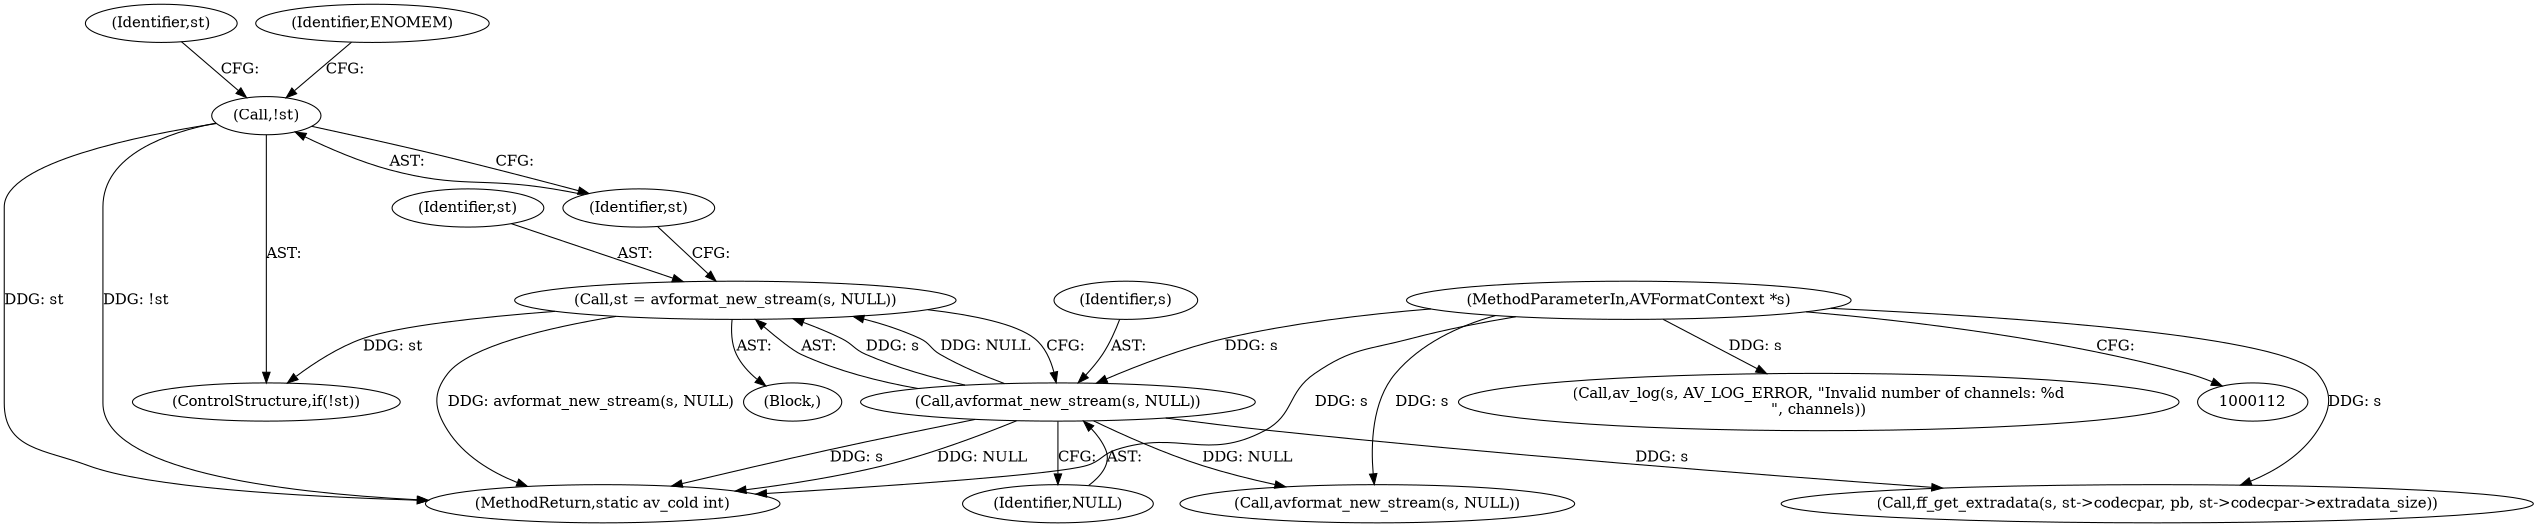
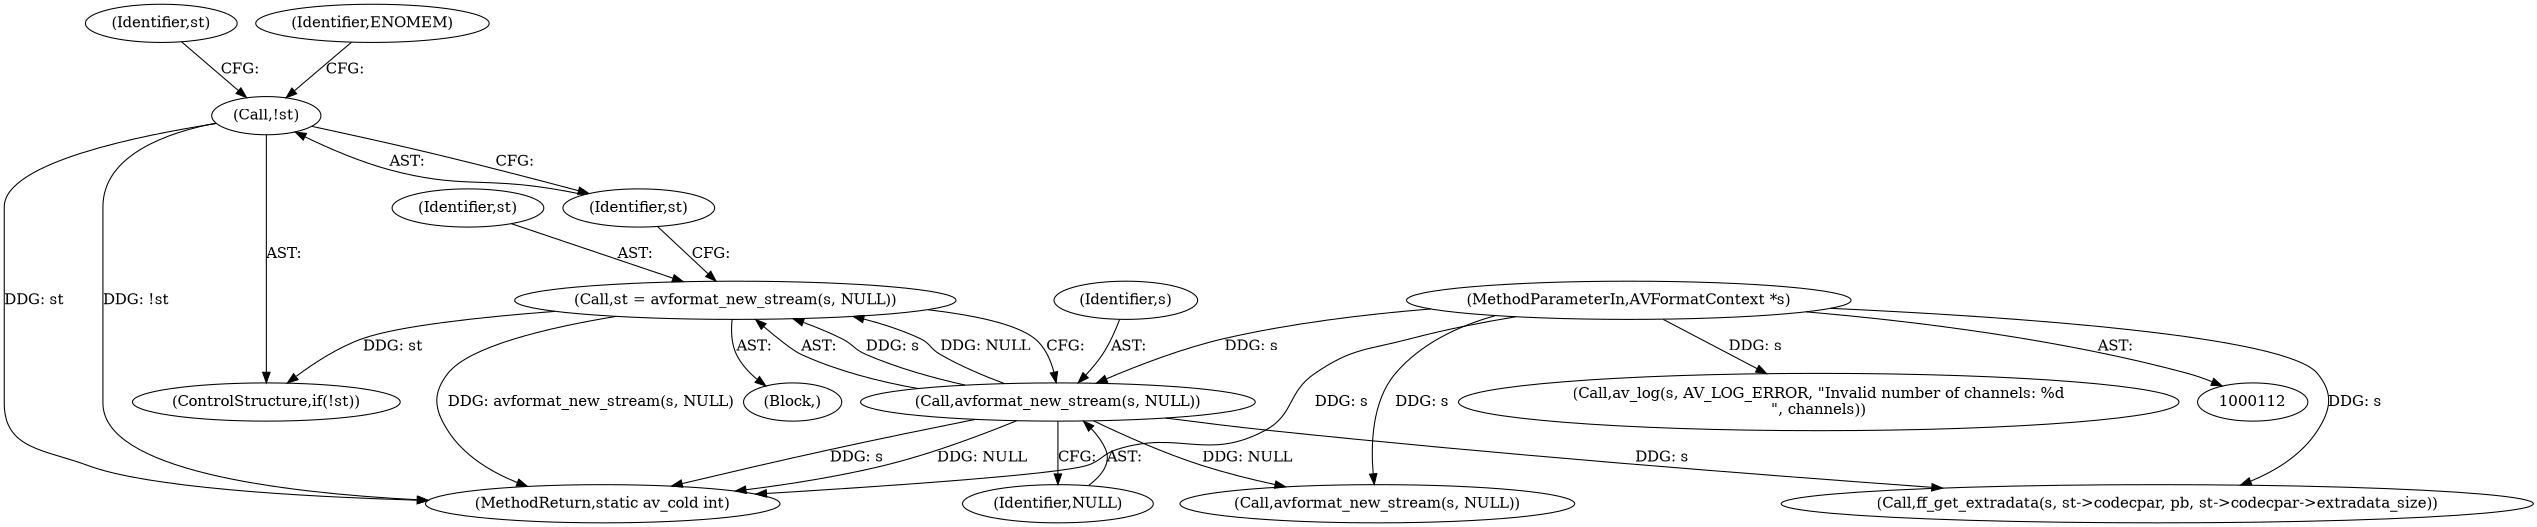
edge "(MethodParameterIn,AVFormatContext *s)" -> "1000112": label "CFG: " -> "AST: "
